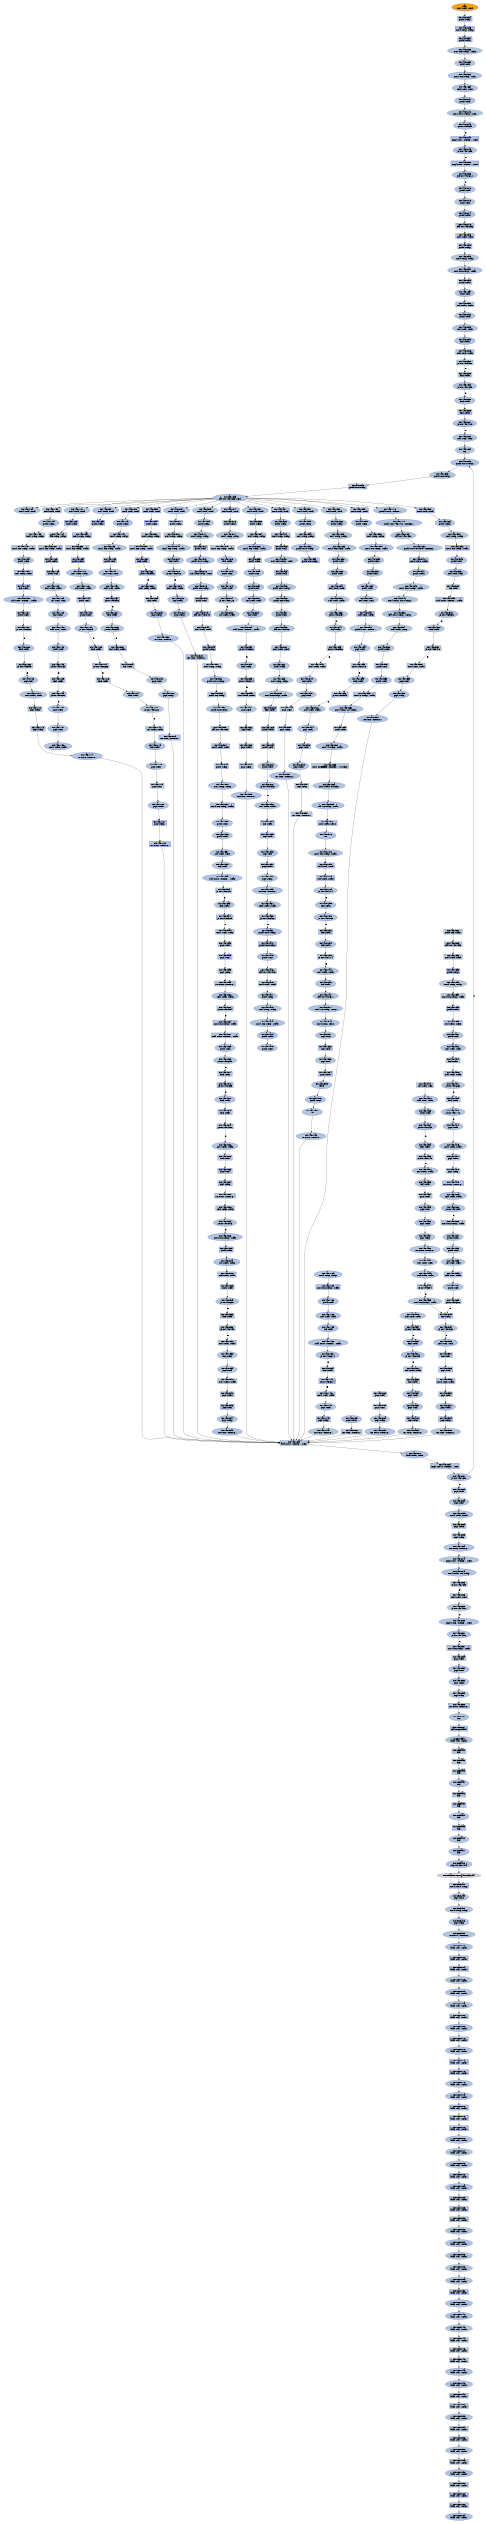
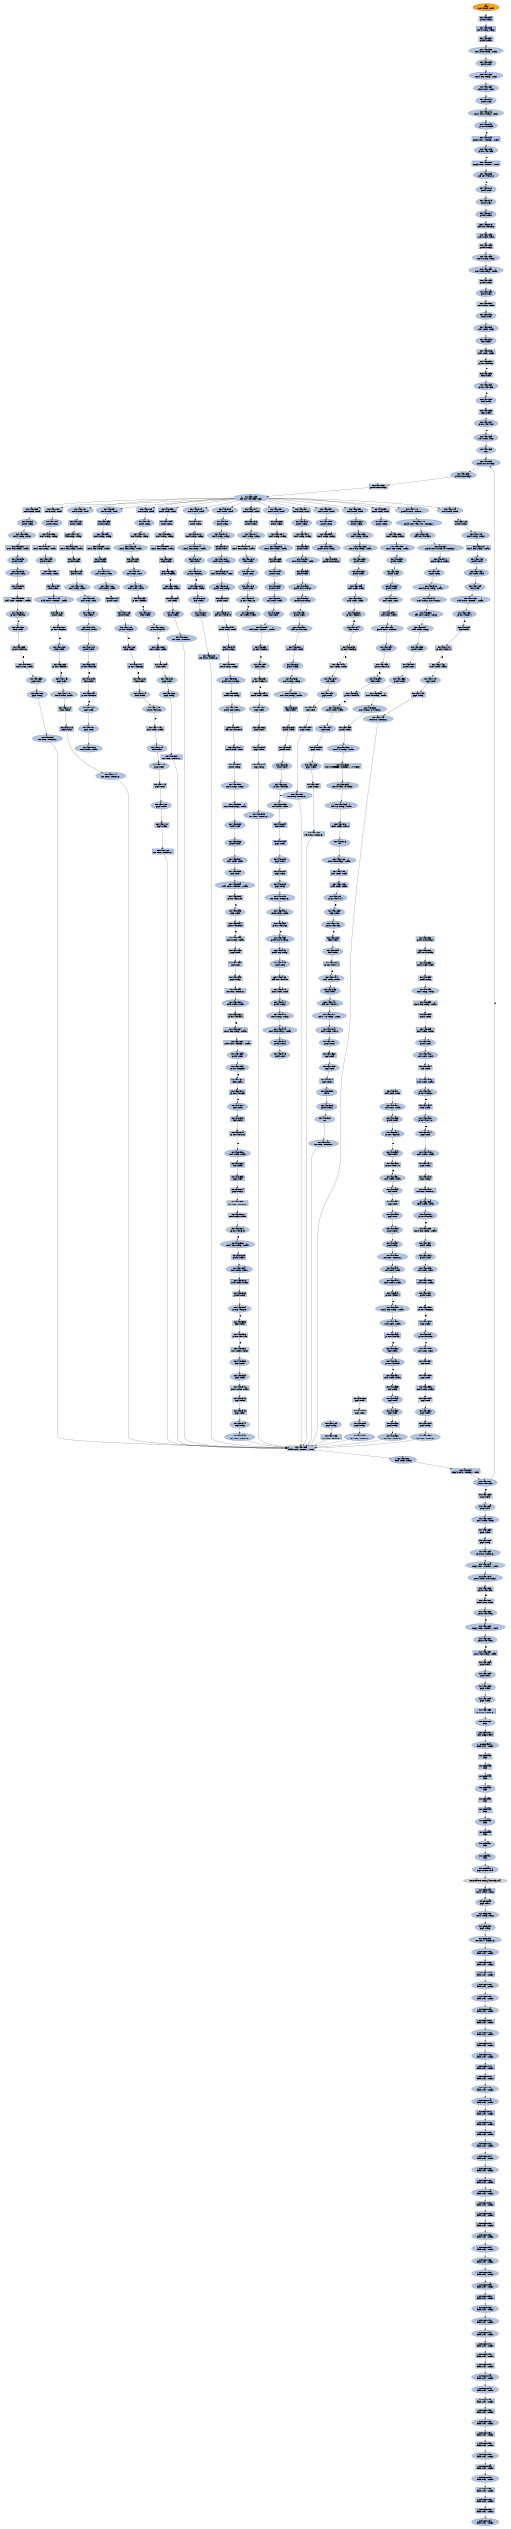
node "0x77a8172c pushl %ebp": added
edge "0x77a81a55 movl 0xc(%ebp), %eax" -> "0x77a819de decl %eax": now "0x77a81a55 movl 0xc(%ebp), %eax" -> "0x77a81a58 subl %edi, %eax"
